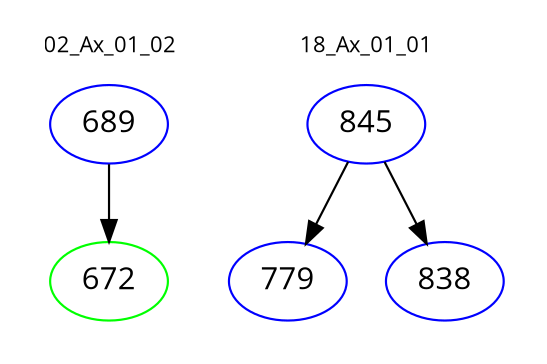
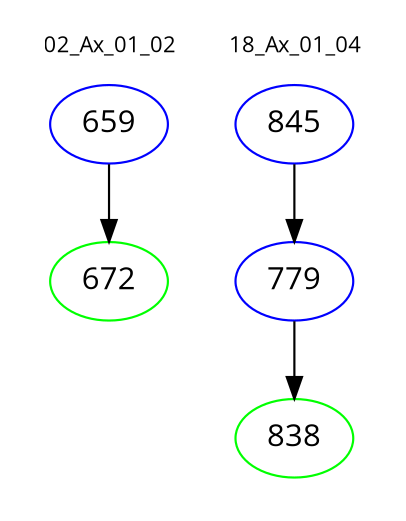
cluster "18_Ax_01_01": label "18_Ax_01_01" -> "18_Ax_01_04"
node "689": label "689" -> "659"
edge "845" -> "838": now "779" -> "838"
node "838": color blue -> green
